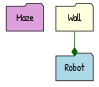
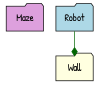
edge "Wall" -> "Robot": reversed
